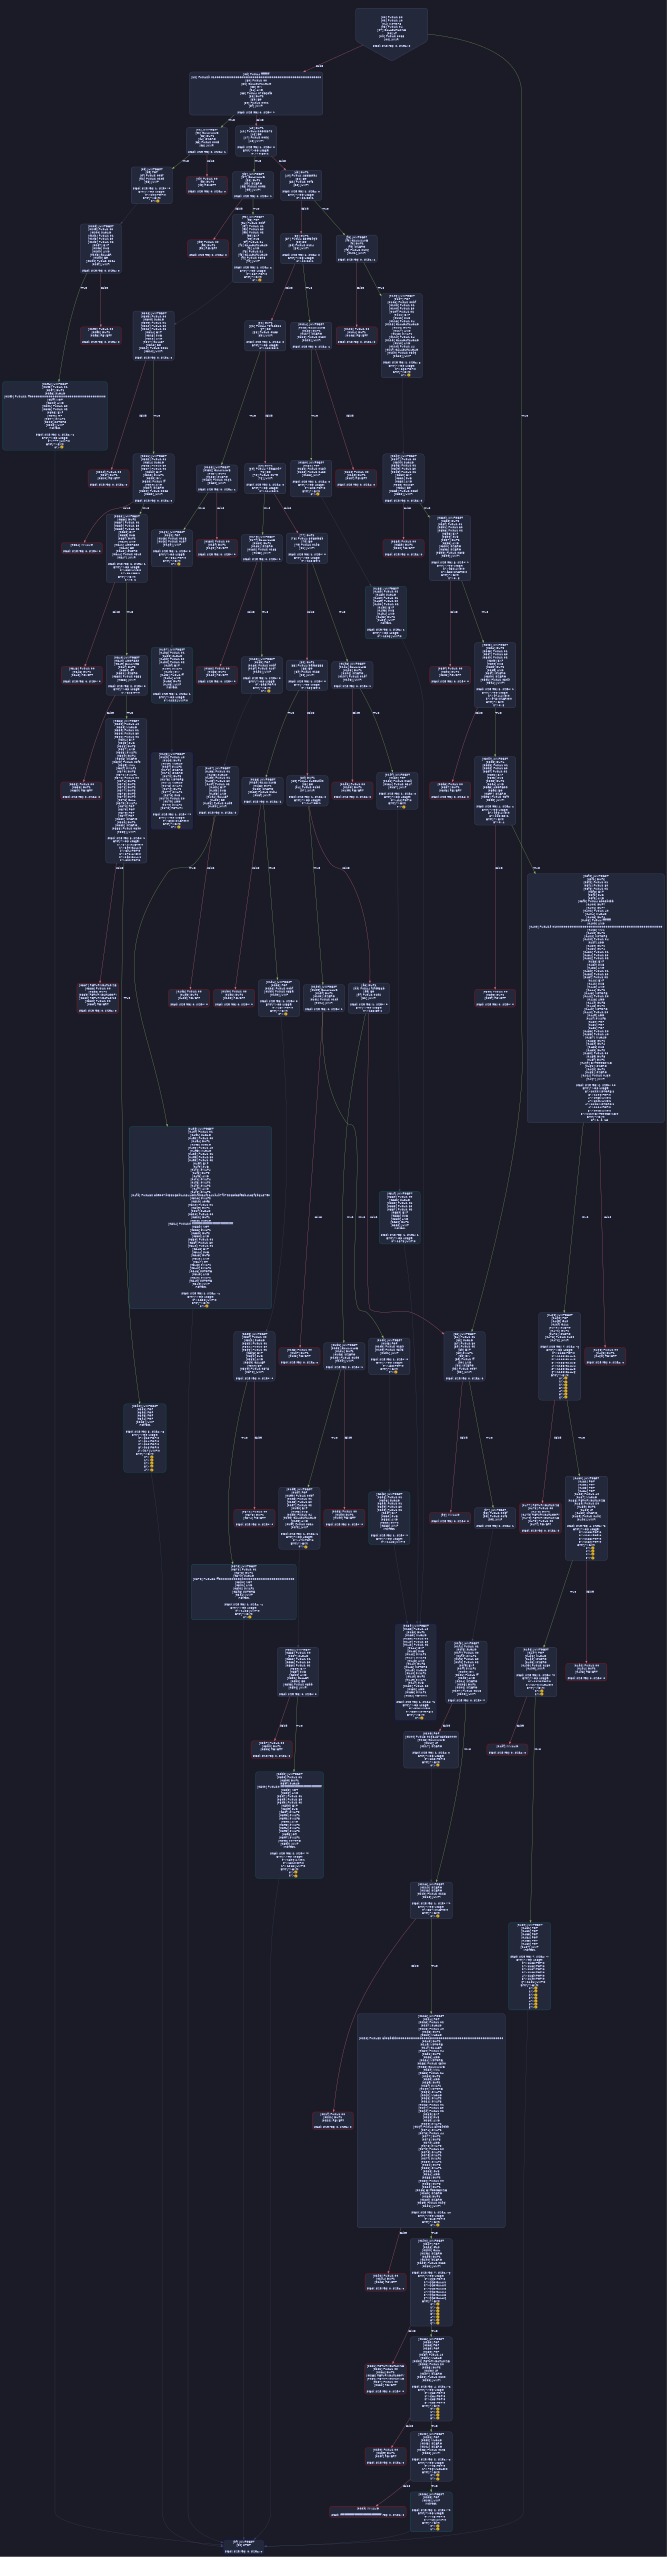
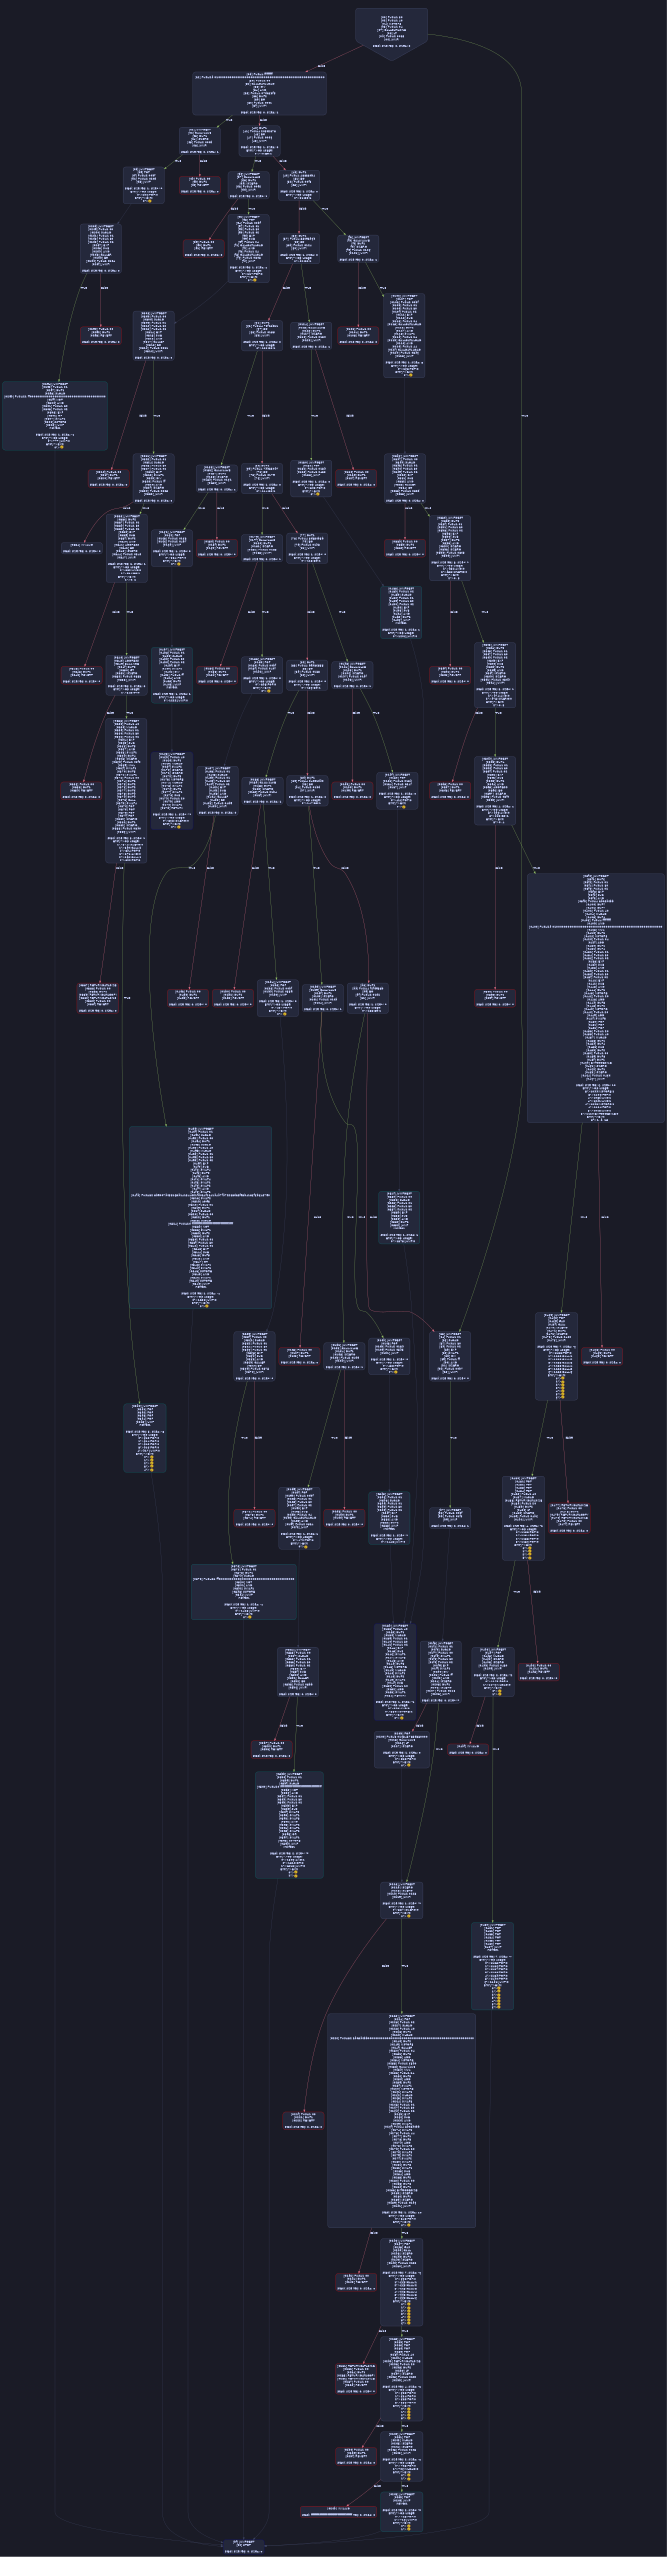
node "[0334] INVALID Stack size req: 0, sizeΔ: 0": color red -> #565f89
node "[b6] INVALID Stack size req: 0, sizeΔ: 0": removed
